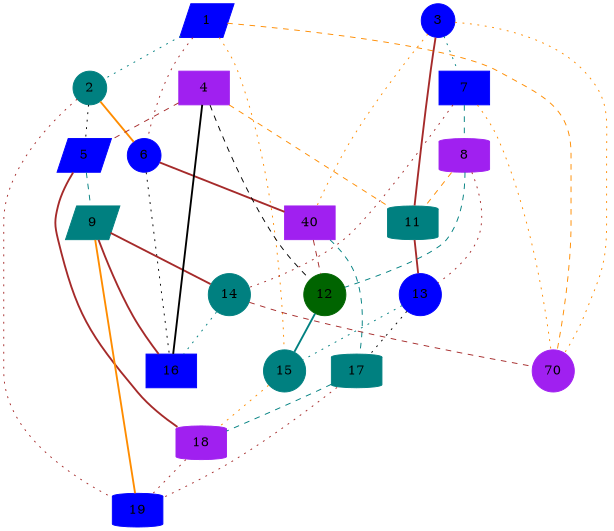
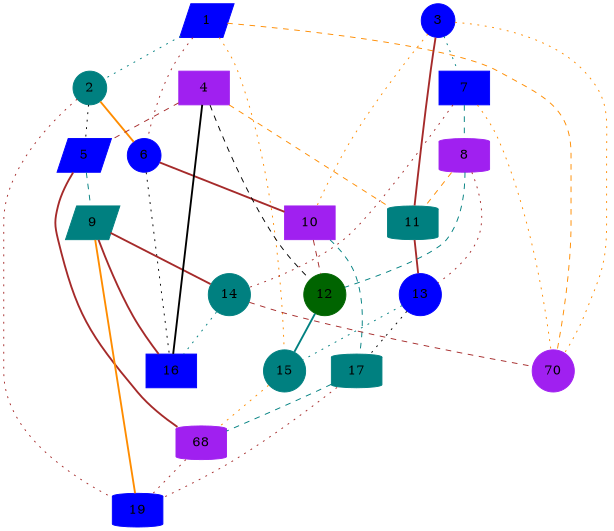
node "40": label "40" -> "10"
node "18": label "18" -> "68"
